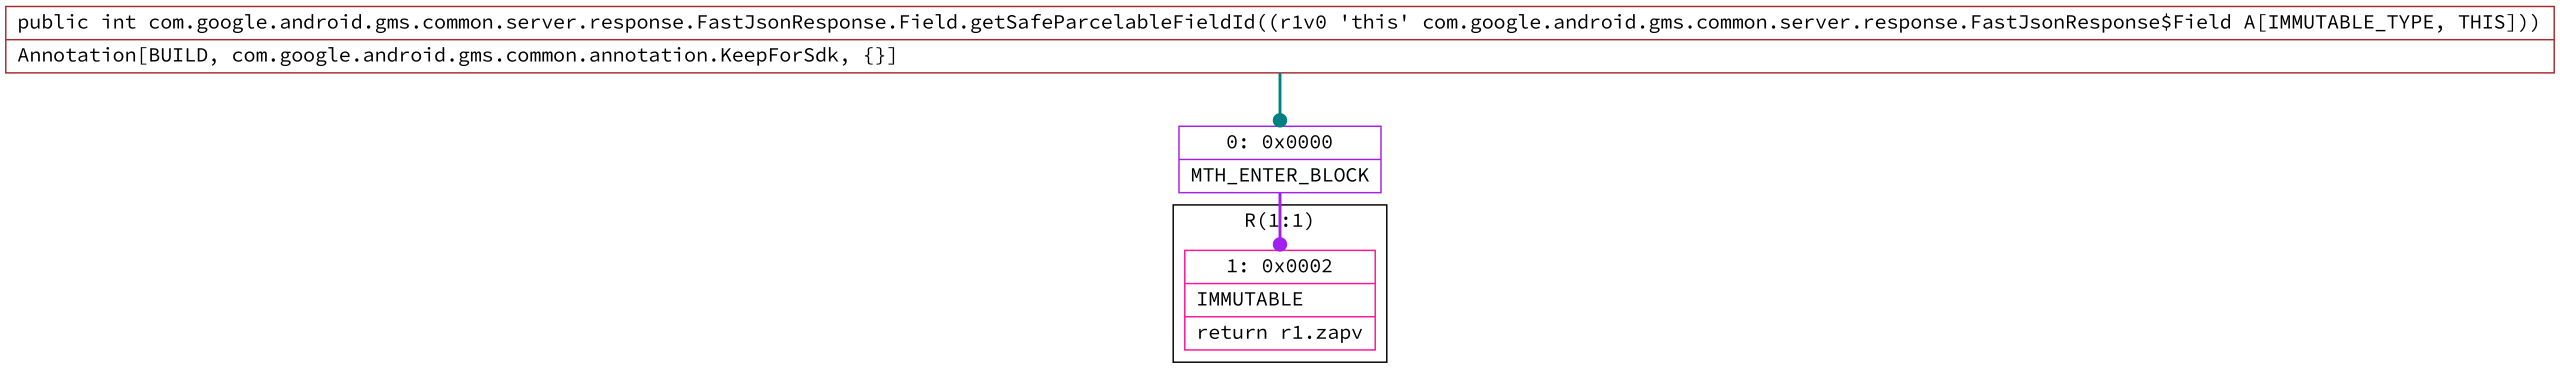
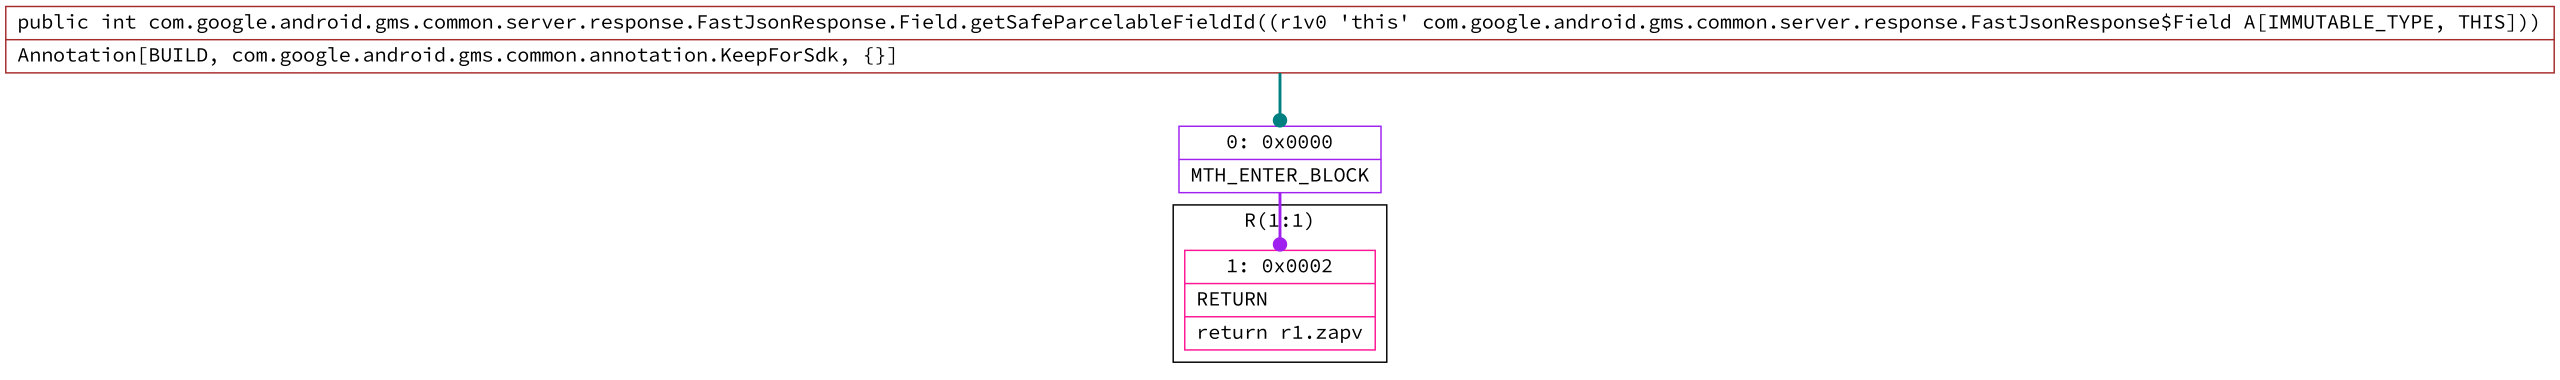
node "1: 0x0002": text "IMMUTABLE" -> "RETURN"
